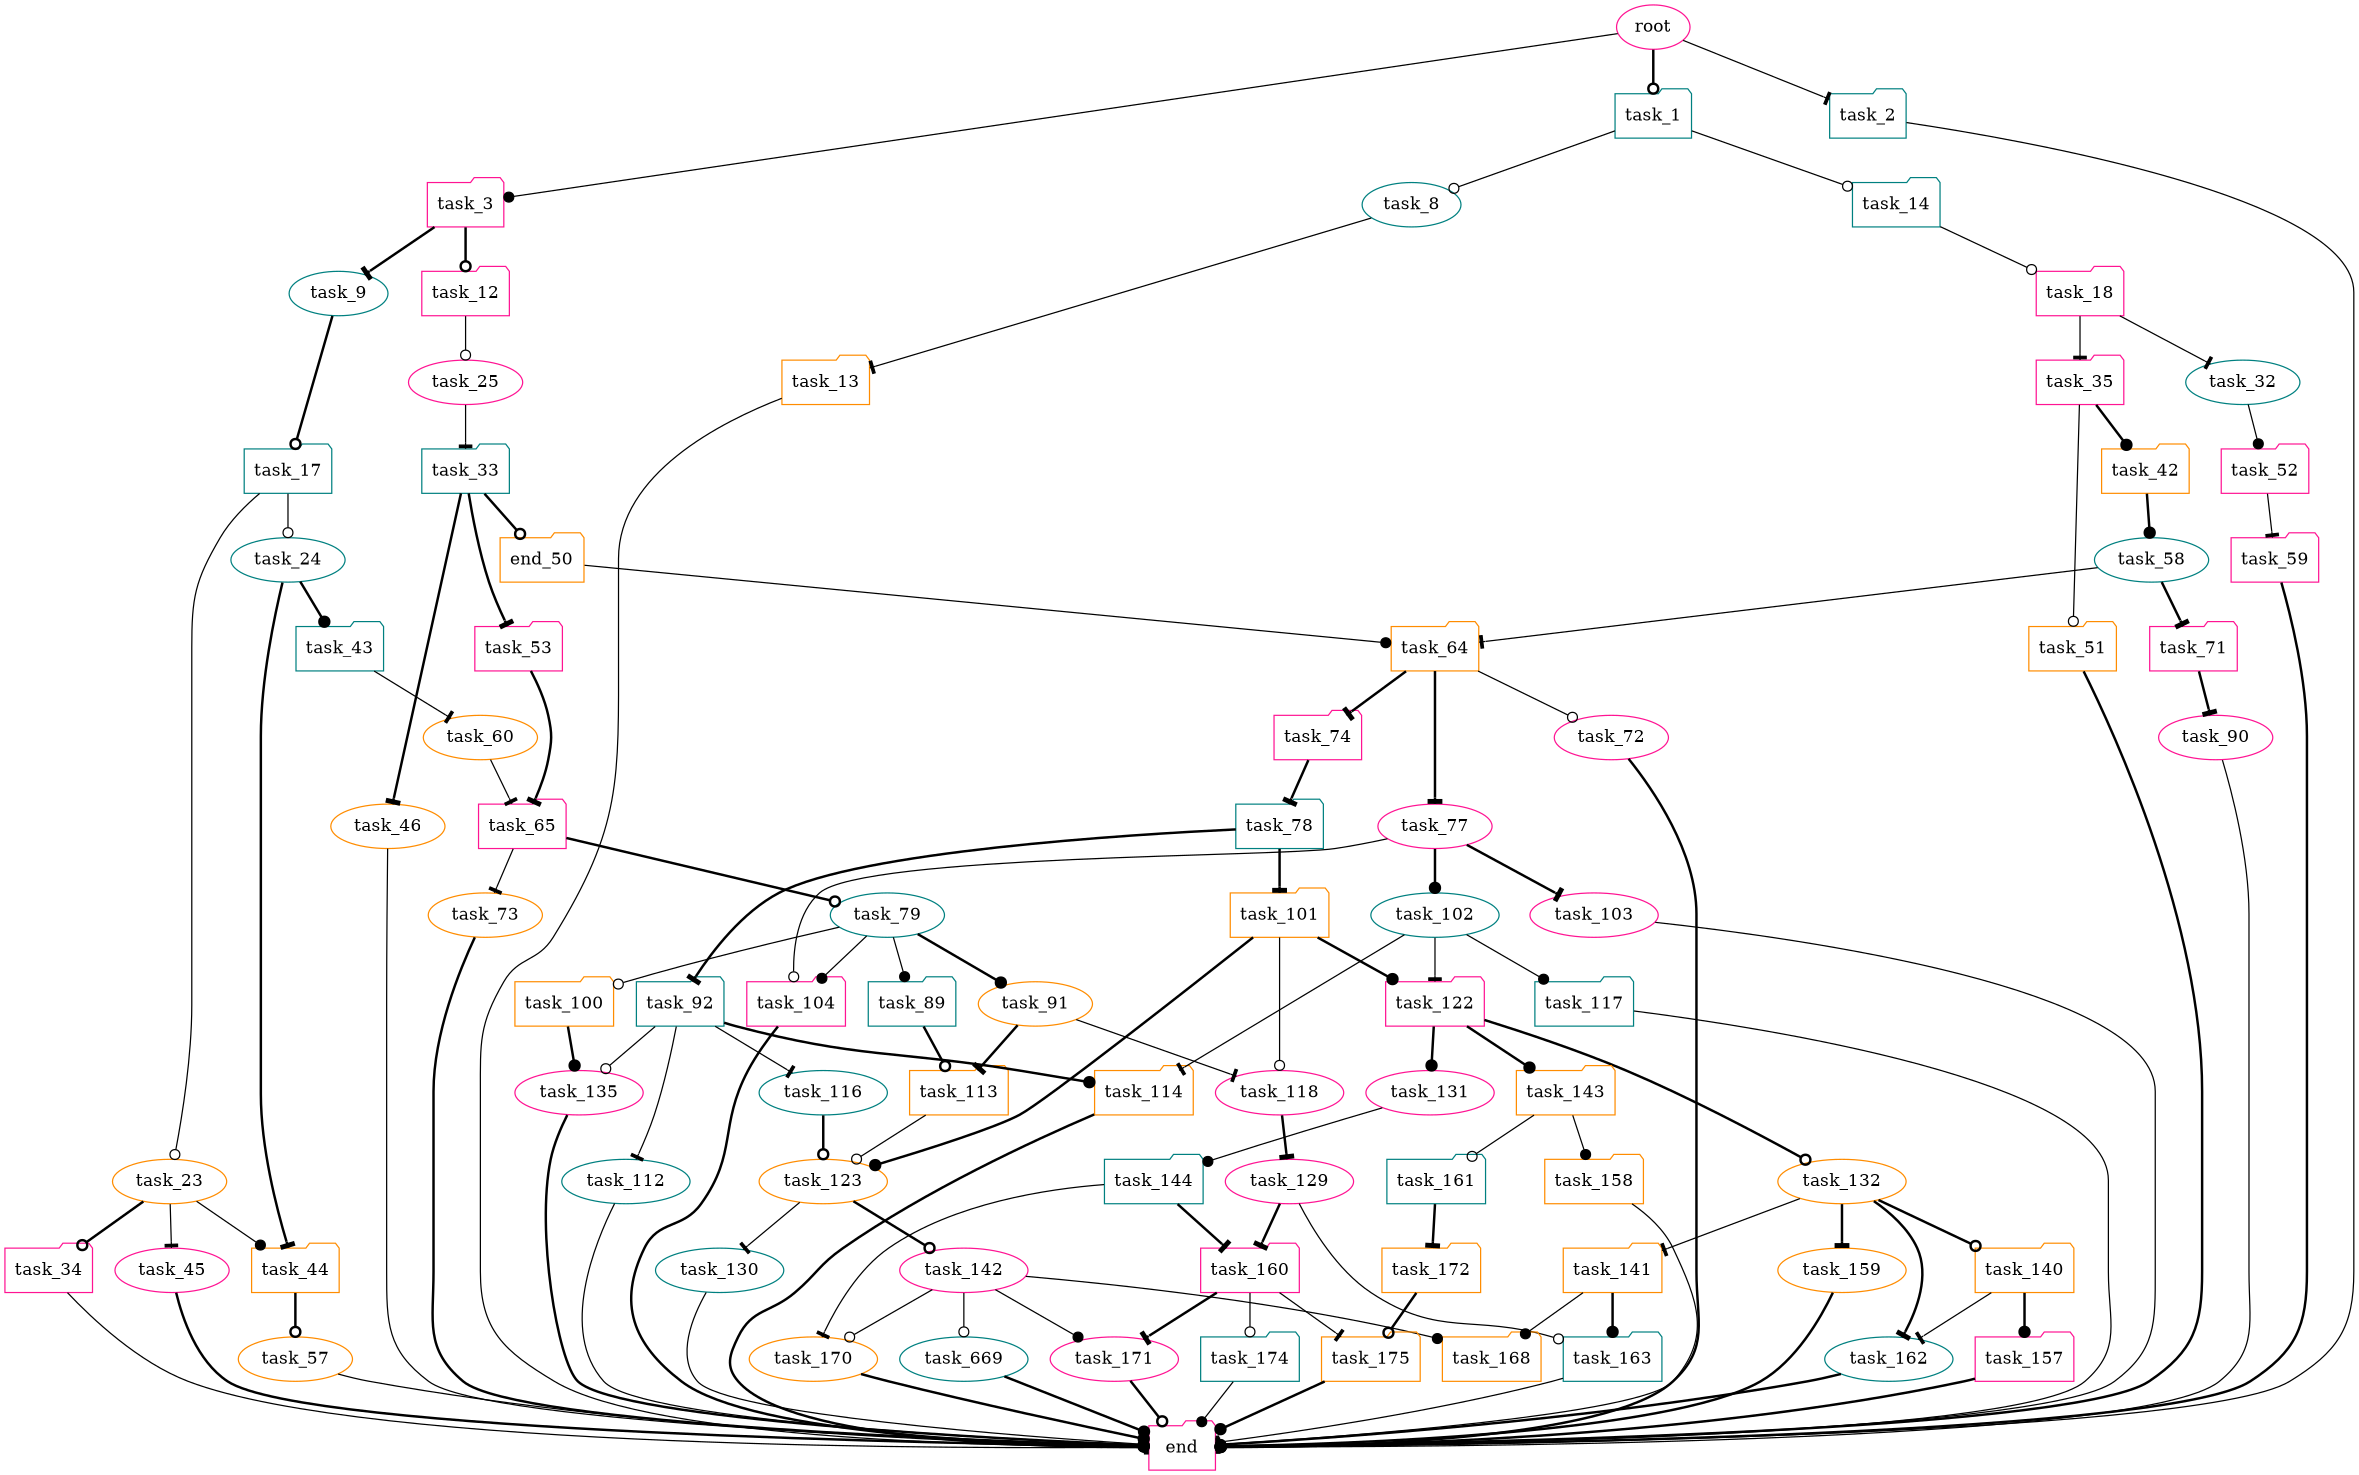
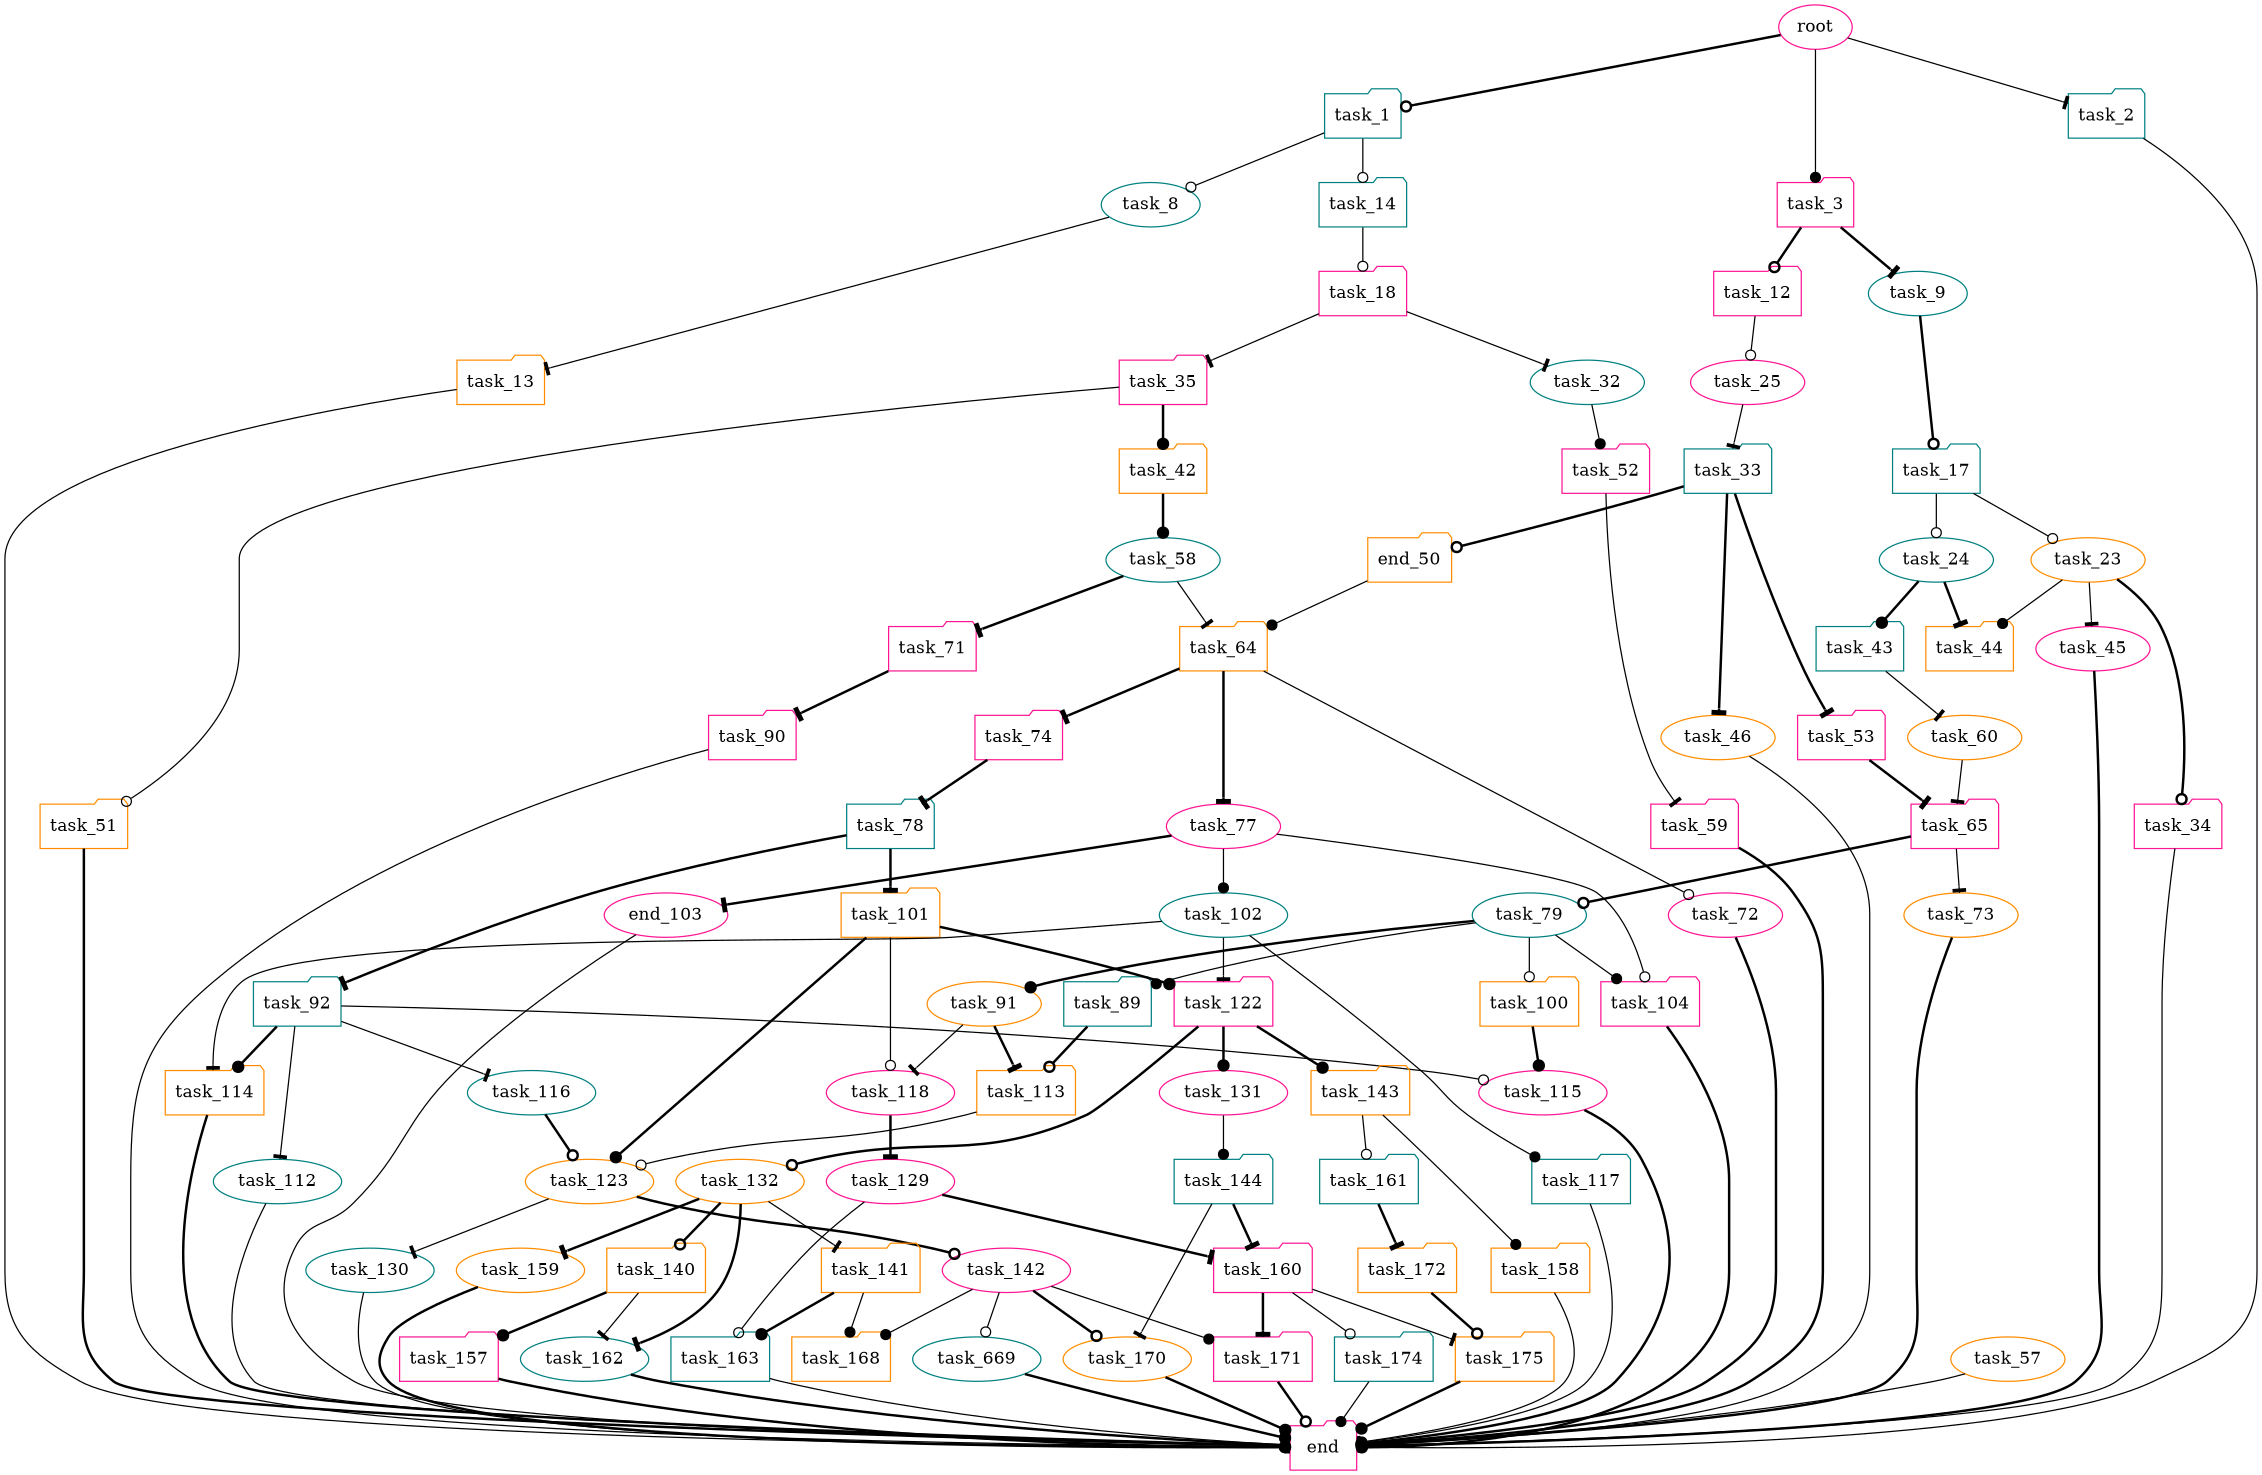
node "task_90": shape ellipse -> folder
edge "task_77" -> "task_102": style bold -> solid
node "task_103": label "task_103" -> "end_103"
node "task_135": label "task_135" -> "task_115"
edge "task_44" -> "task_57": removed
edge "task_142" -> "task_170": style solid -> bold
node "task_171": shape ellipse -> folder
